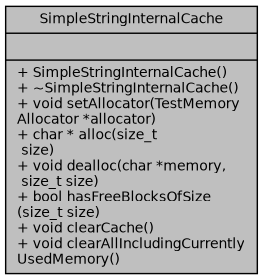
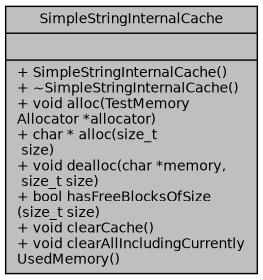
node "SimpleStringInternalCache": text "+ void setAllocator(TestMemory" -> "+ void alloc(TestMemory"
